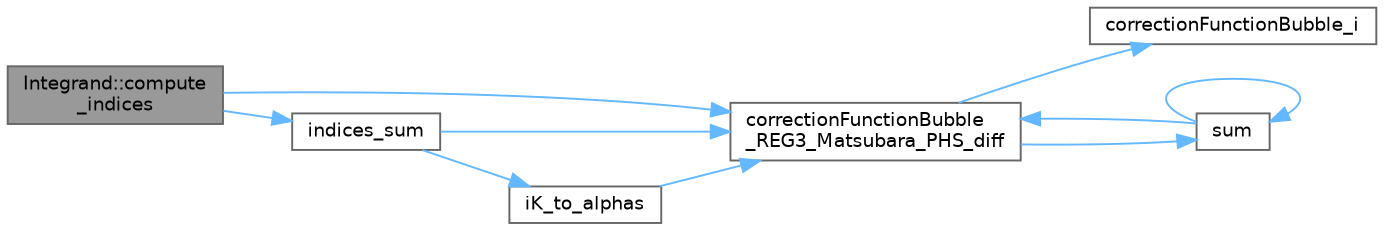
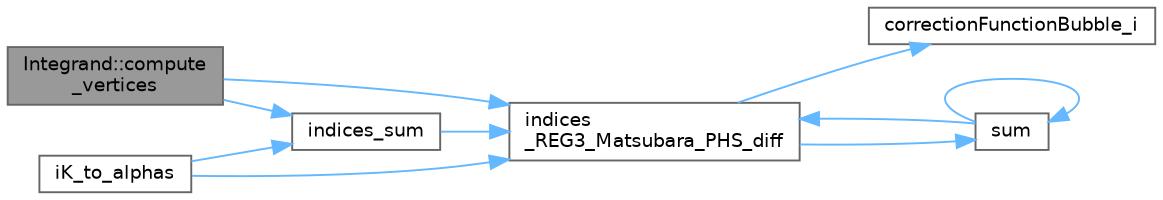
node "Integrand::compute _indices": label "Integrand::compute _indices" -> "Integrand::compute _vertices"
node "correctionFunctionBubble _REG3_Matsubara_PHS_diff": label "correctionFunctionBubble _REG3_Matsubara_PHS_diff" -> "indices _REG3_Matsubara_PHS_diff"
edge "indices_sum" -> "iK_to_alphas": reversed
